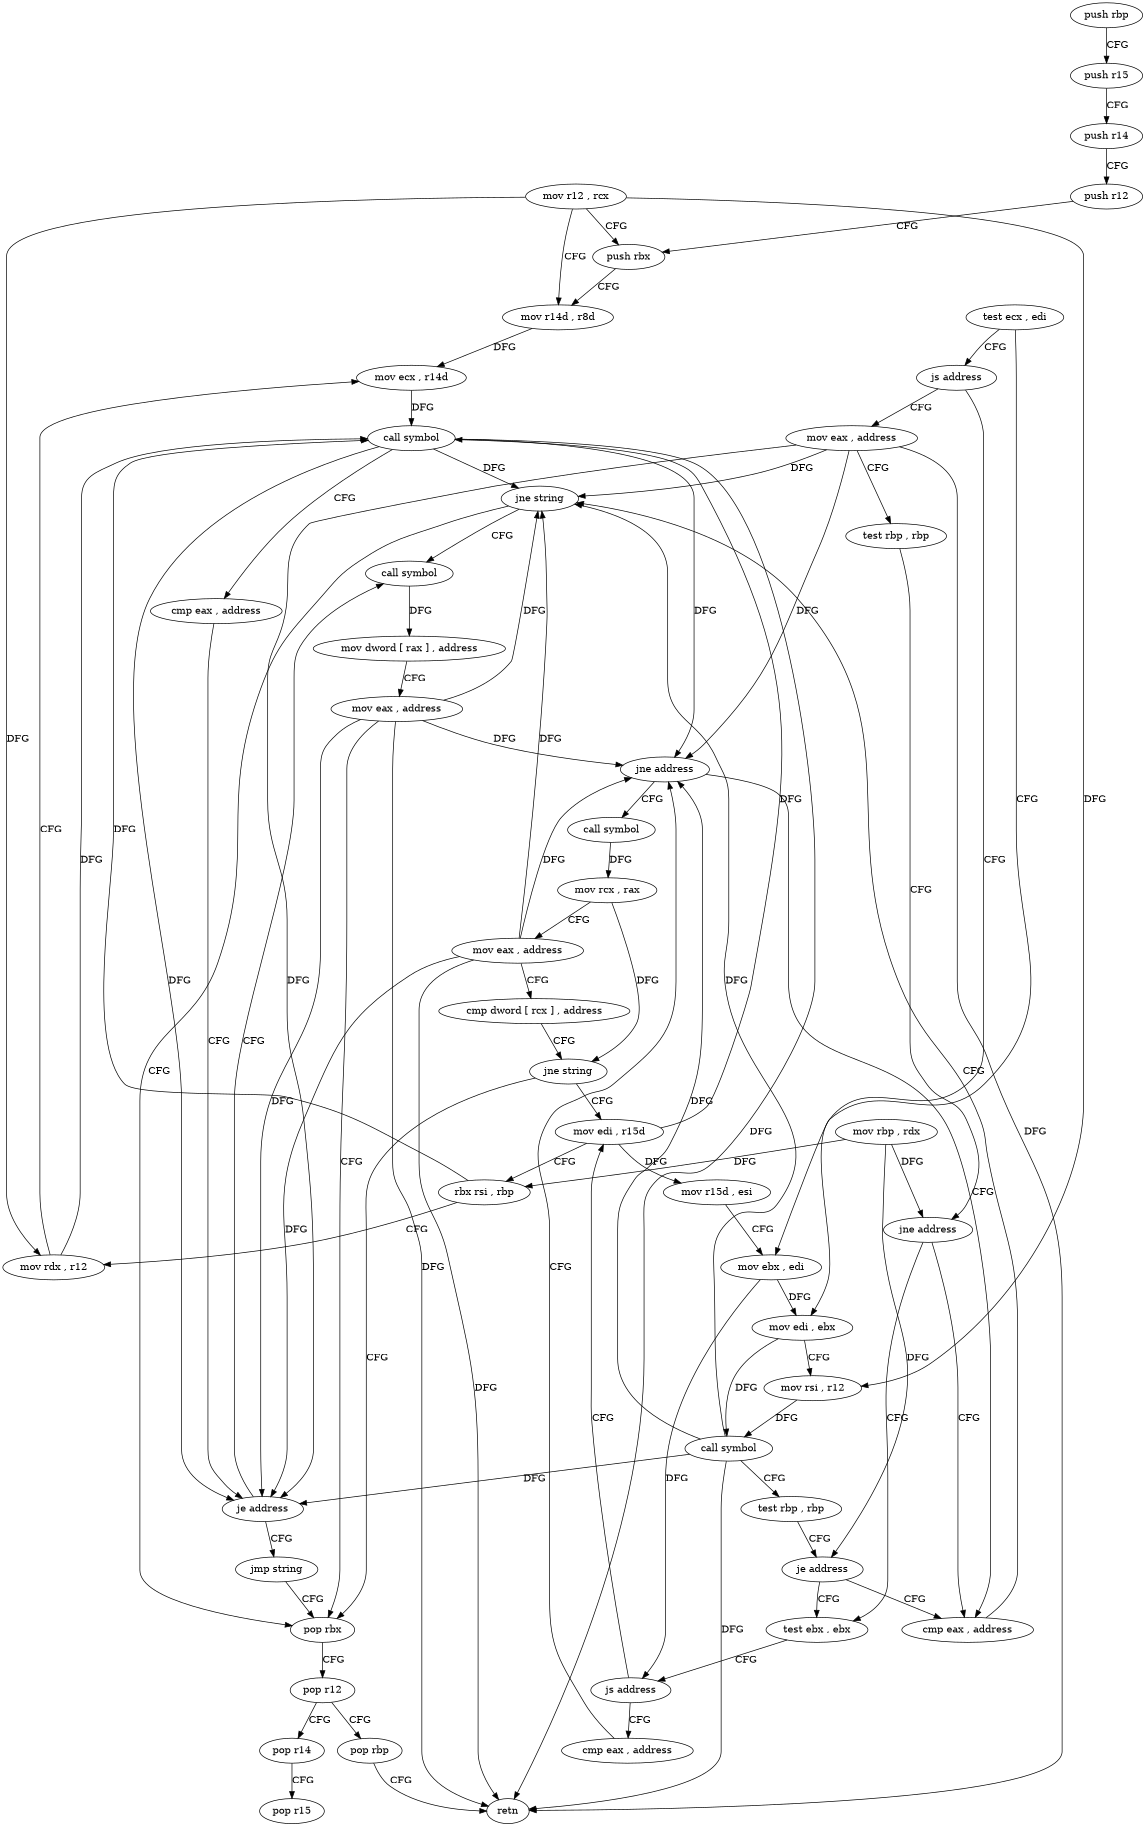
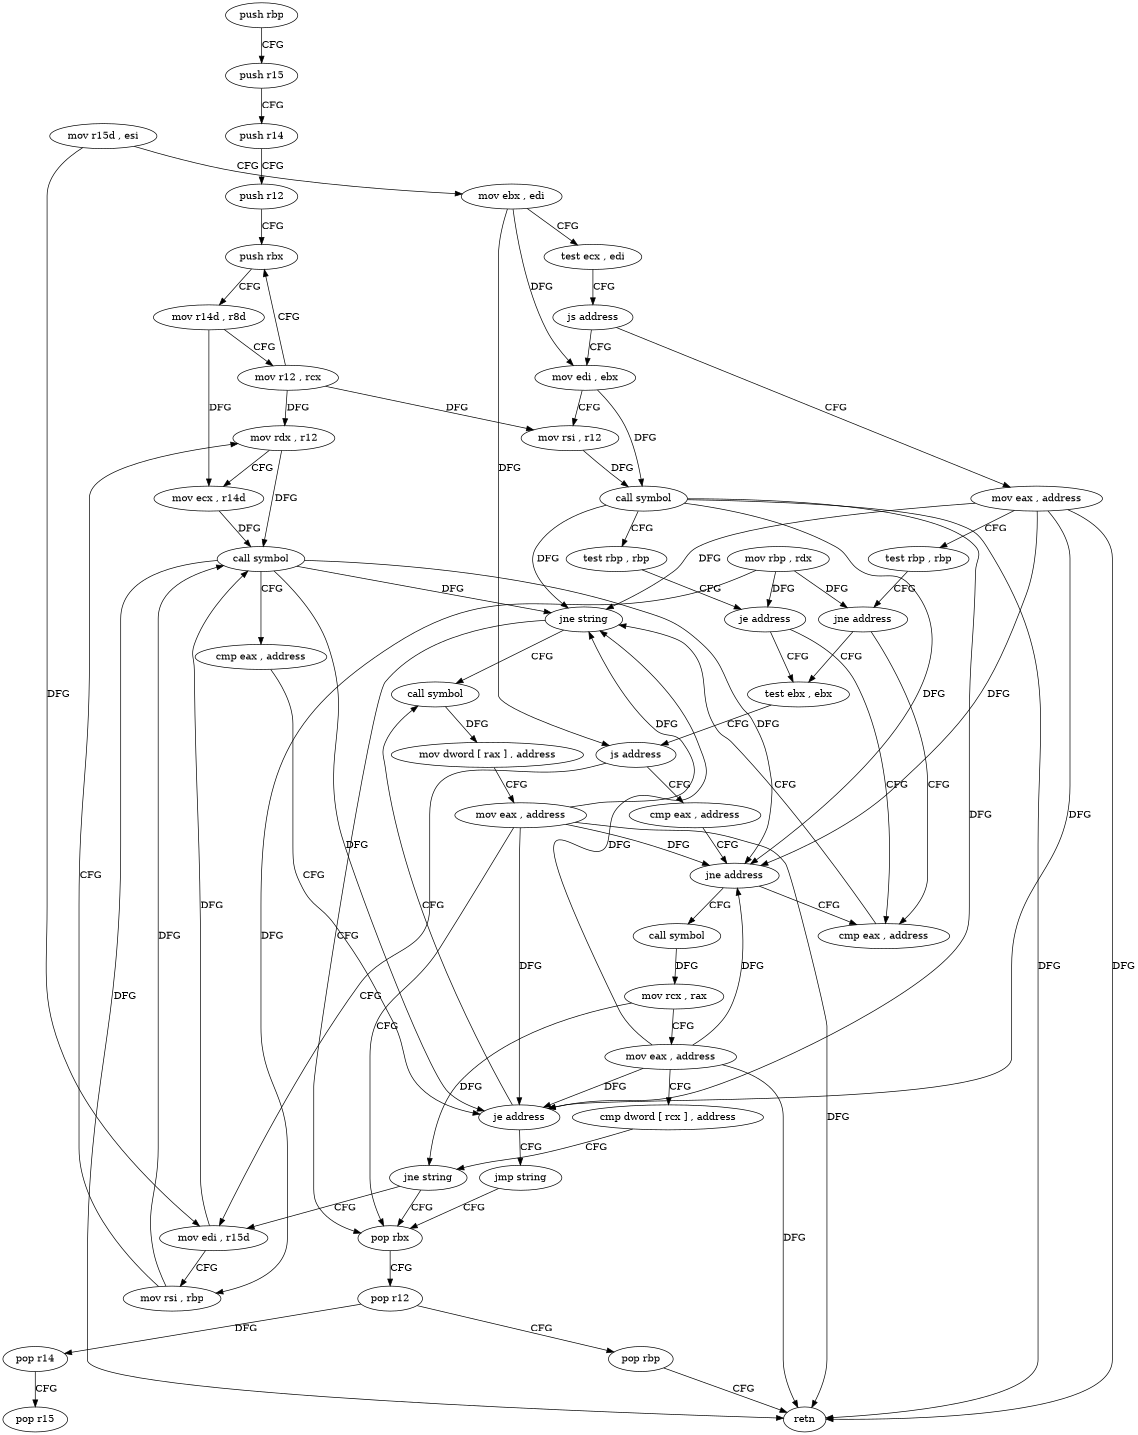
edge "mov r12 , rcx" -> "mov r14d , r8d": reversed
edge "test ecx , edi" -> "mov ebx , edi": reversed
edge "mov edi , r15d" -> "mov r15d , esi": reversed
node "rbx rsi , rbp": label "rbx rsi , rbp" -> "mov rsi , rbp"
edge "pop r12" -> "pop r14": label "CFG" -> "DFG"
